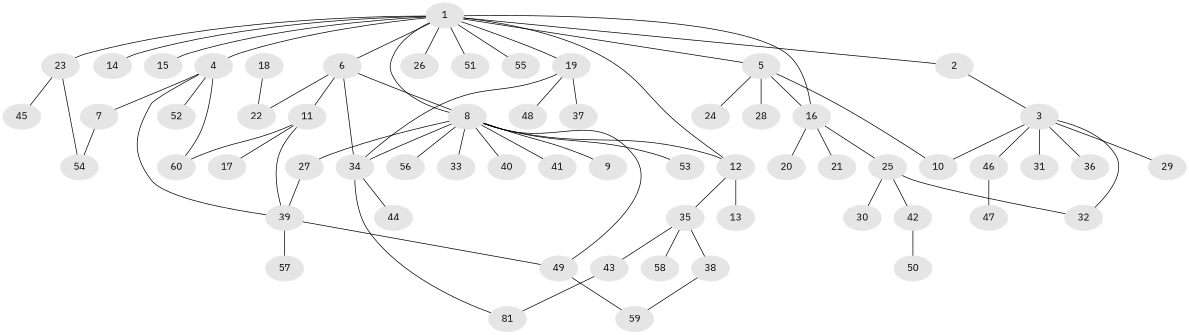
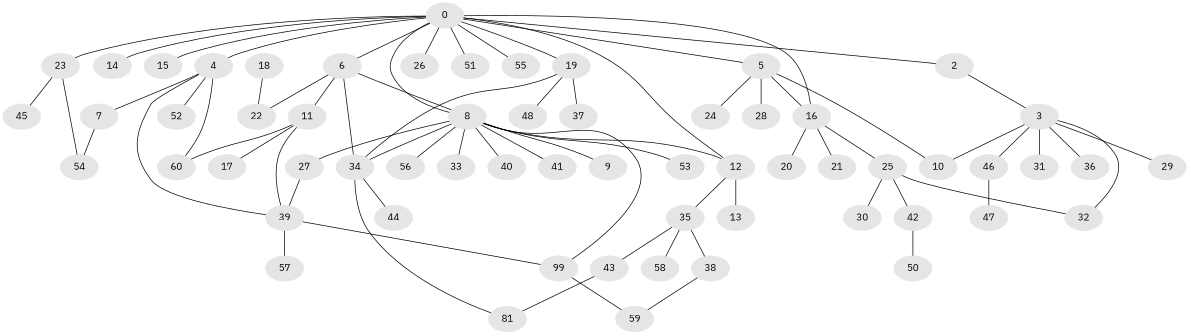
node "1": label "1" -> "0"
node "49": label "49" -> "99"
